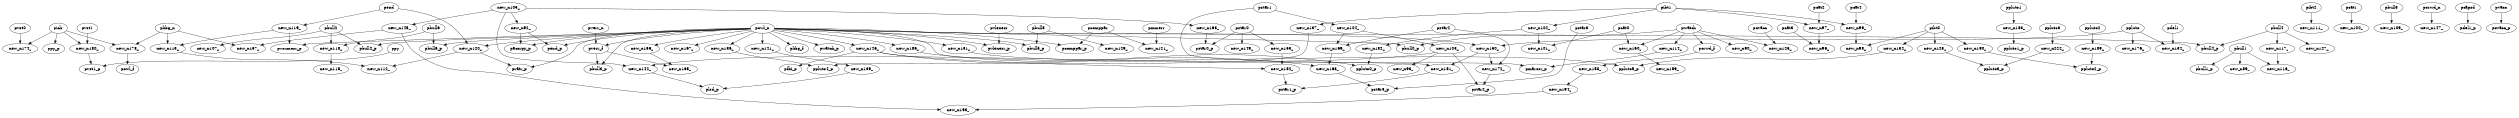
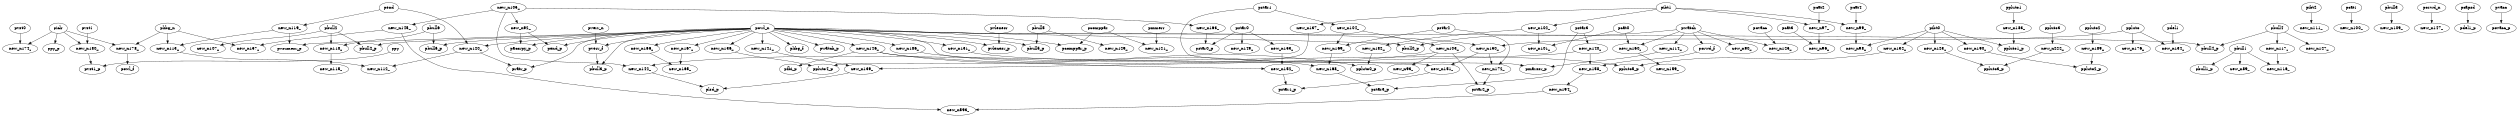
edge "pibt0" -> "ppluto1_p": added
node "new_n140_": added
edge "pverr_f" -> "new_n165_": now "new_n167_" -> "new_n165_"
node "new_n193_": label "new_n193_" -> "new_n593_"
